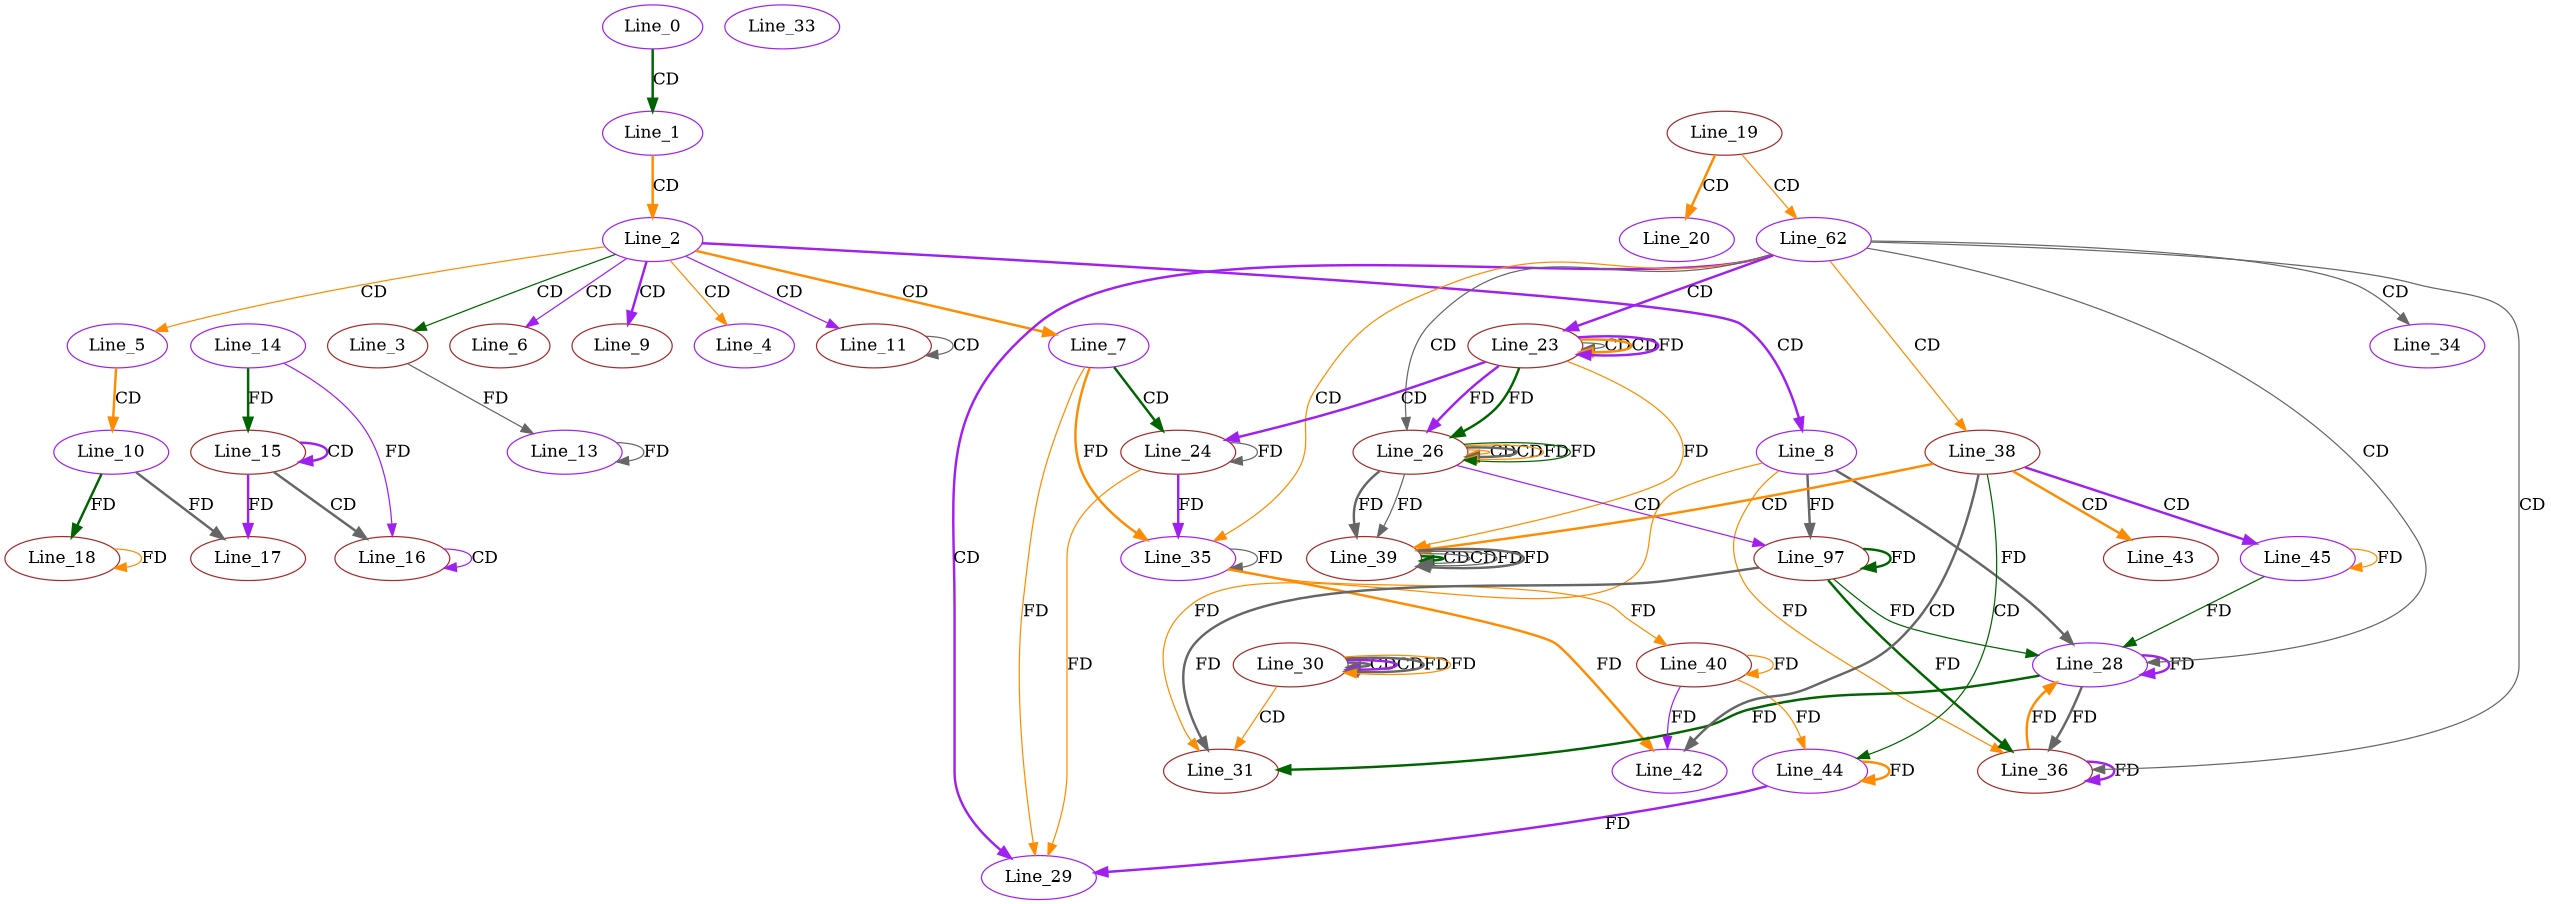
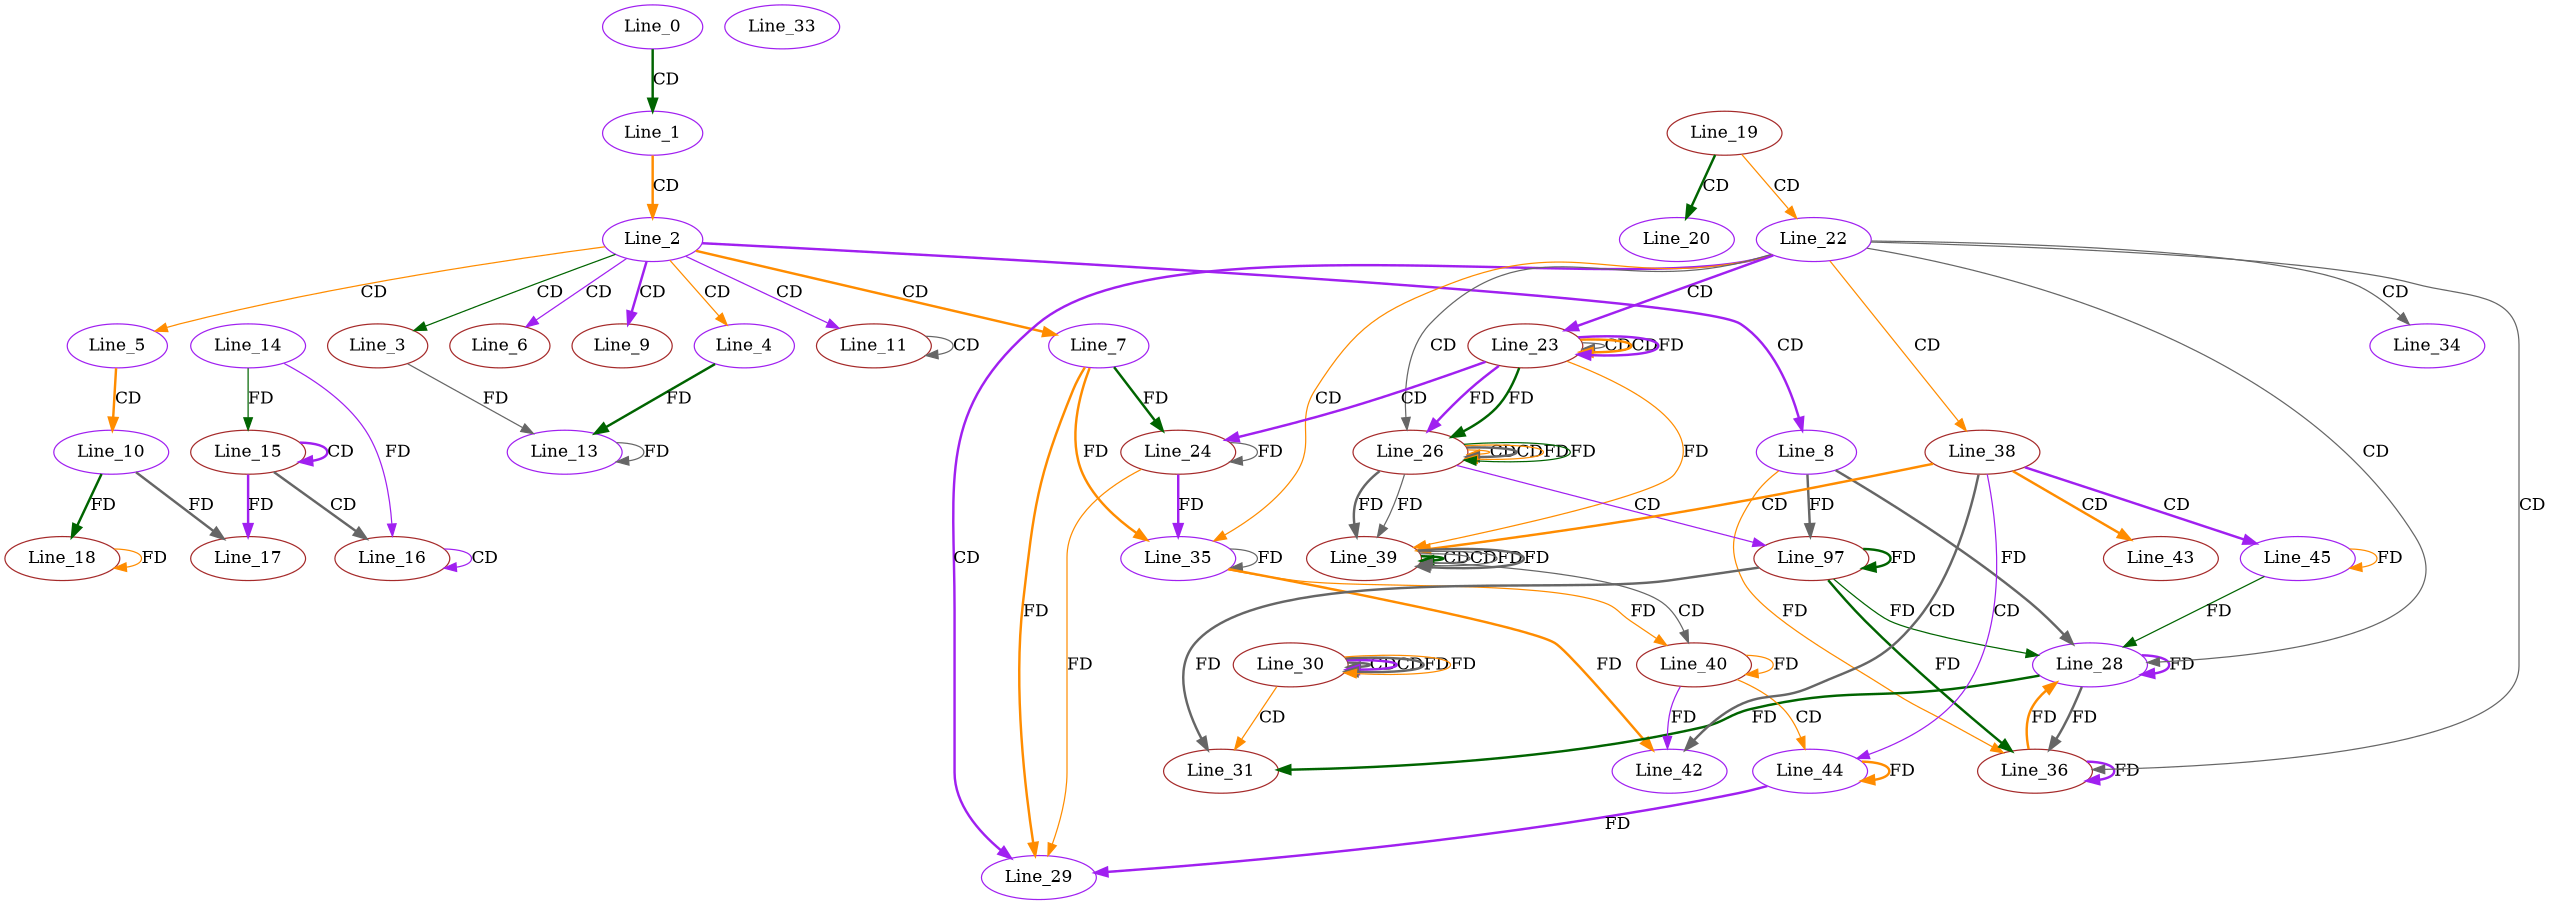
edge "Line_19" -> "Line_20": color darkorange -> darkgreen
node "Line_62": label "Line_62" -> "Line_22"
edge "Line_14" -> "Line_15": style bold -> solid
edge "Line_4" -> "Line_13": added, label "FD"
edge "Line_7" -> "Line_24": label "CD" -> "FD"
edge "Line_39" -> "Line_40": added, label "CD"
edge "Line_8" -> "Line_31": removed, label "FD"
edge "Line_7" -> "Line_29": style solid -> bold
edge "Line_38" -> "Line_44": color darkgreen -> purple
edge "Line_40" -> "Line_44": label "FD" -> "CD"
